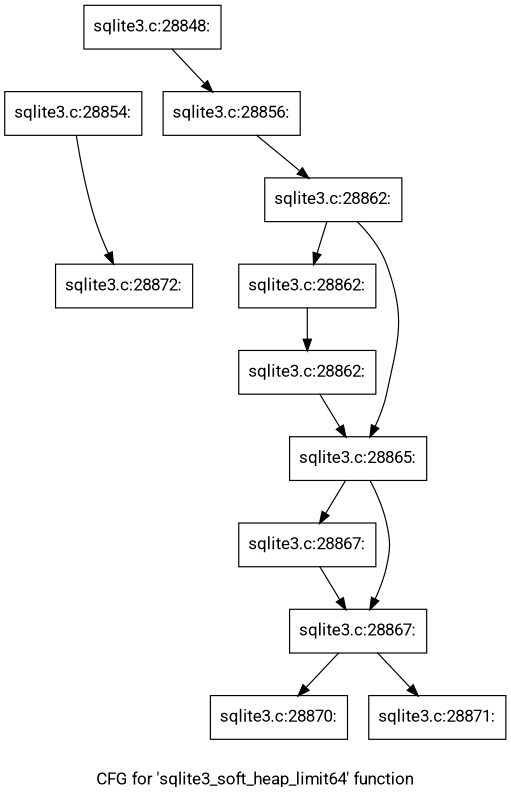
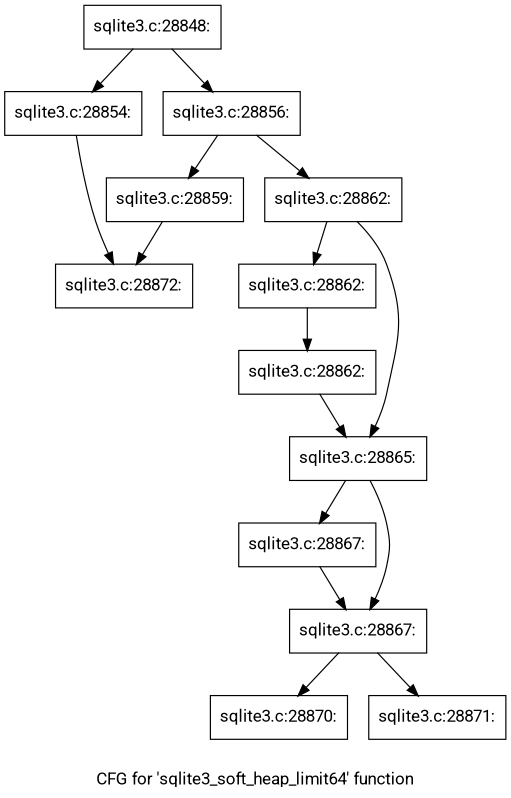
edge "sqlite3.c:28848:" -> "sqlite3.c:28854:": added
node "sqlite3.c:28859:": added
